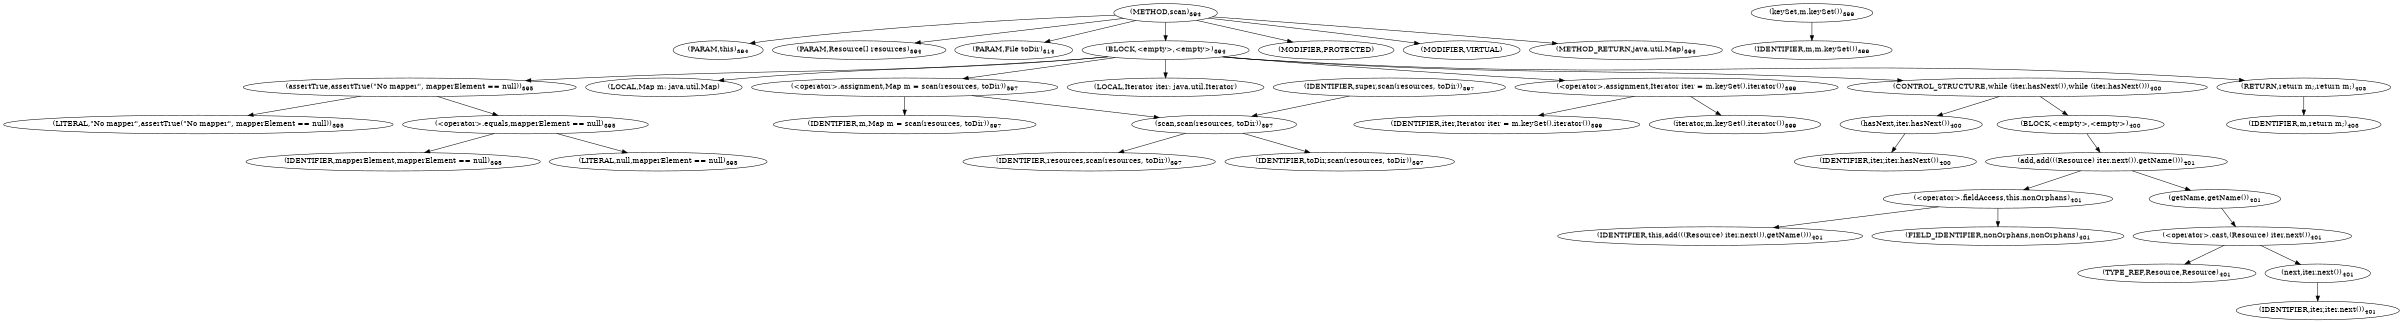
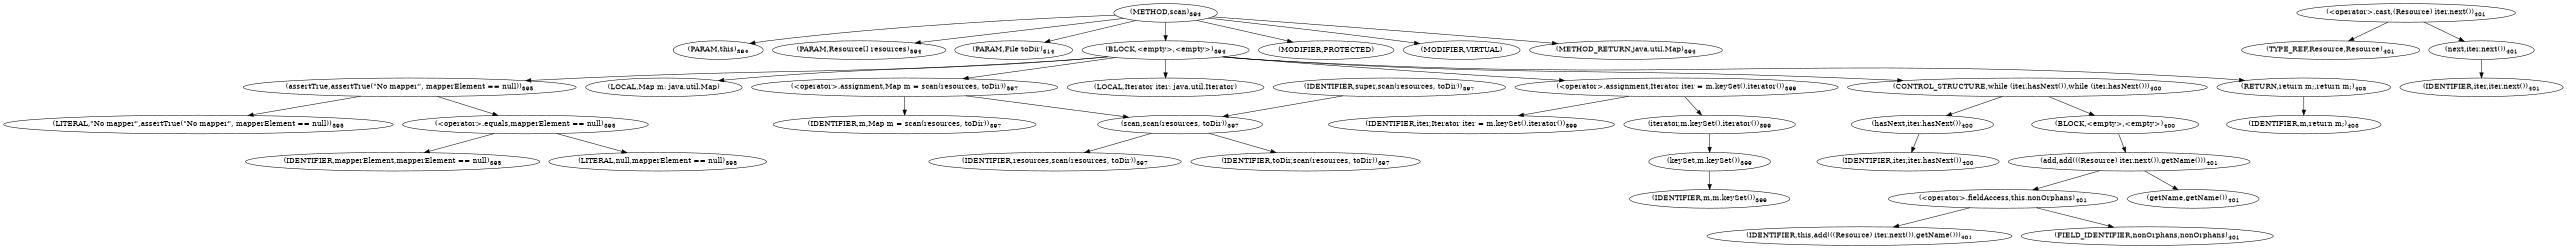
edge "(iterator,m.keySet().iterator())" -> "(keySet,m.keySet())": added
edge "(getName,getName())" -> "(<operator>.cast,(Resource) iter.next())": removed
